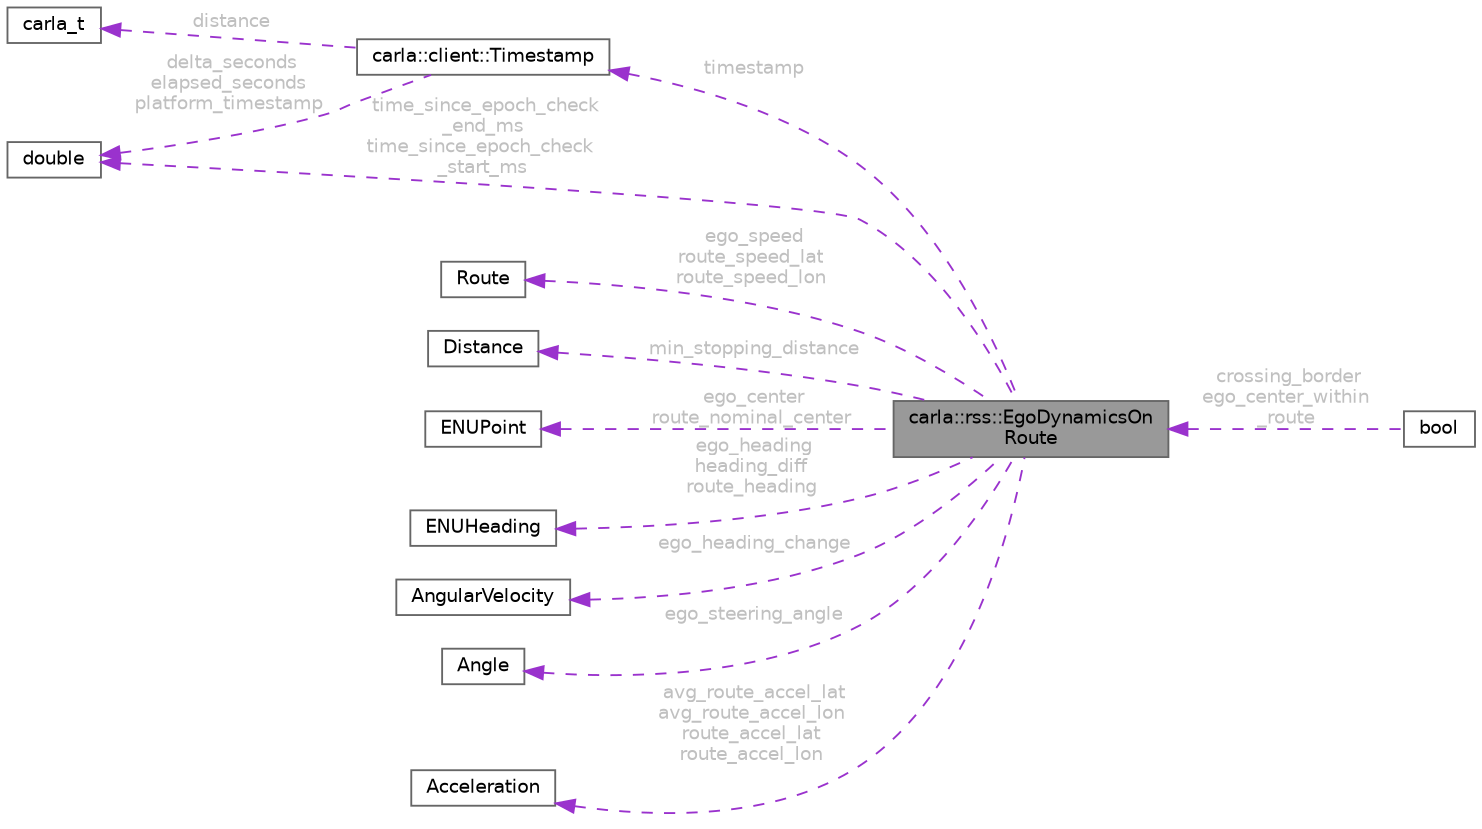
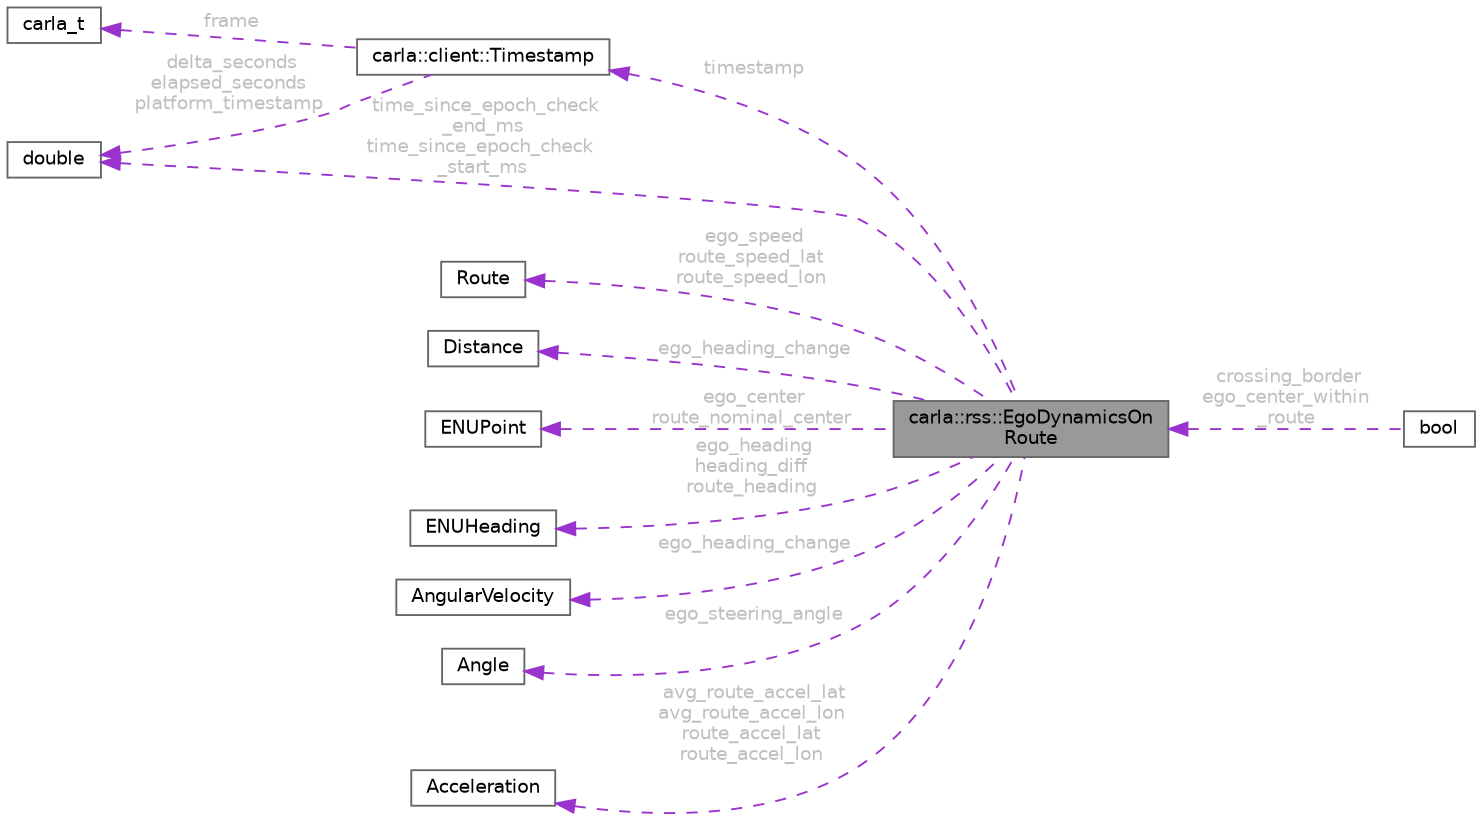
edge "carla::client::Timestamp" -> "carla_t": label " distance" -> " frame"
edge "carla::rss::EgoDynamicsOn Route" -> "Distance": label " min_stopping_distance" -> " ego_heading_change"
